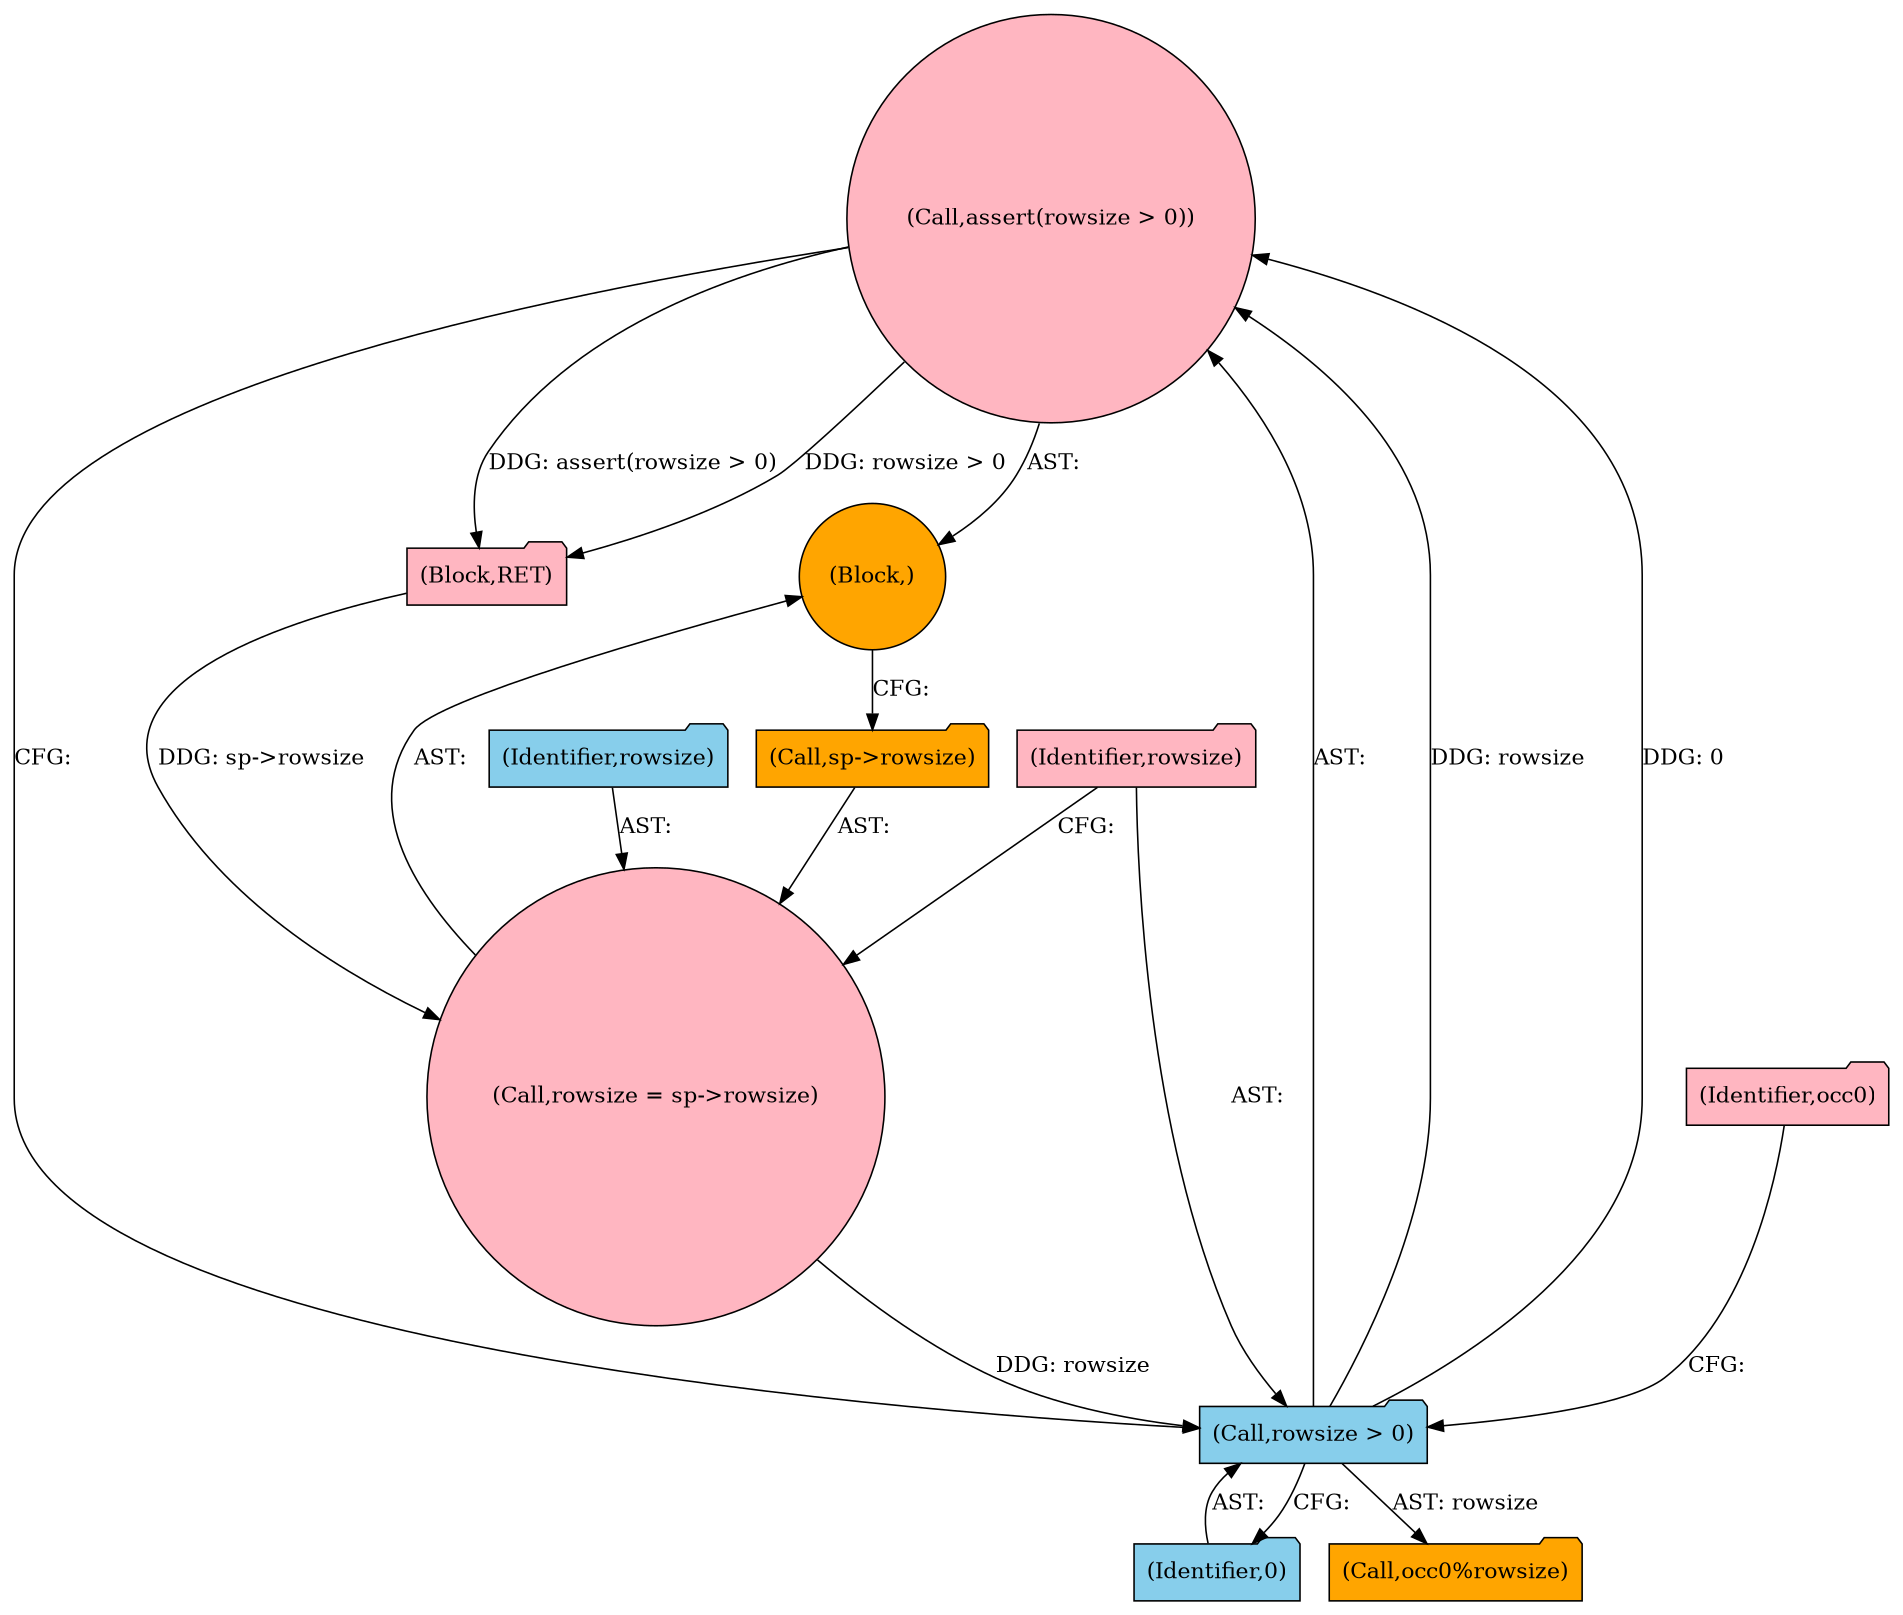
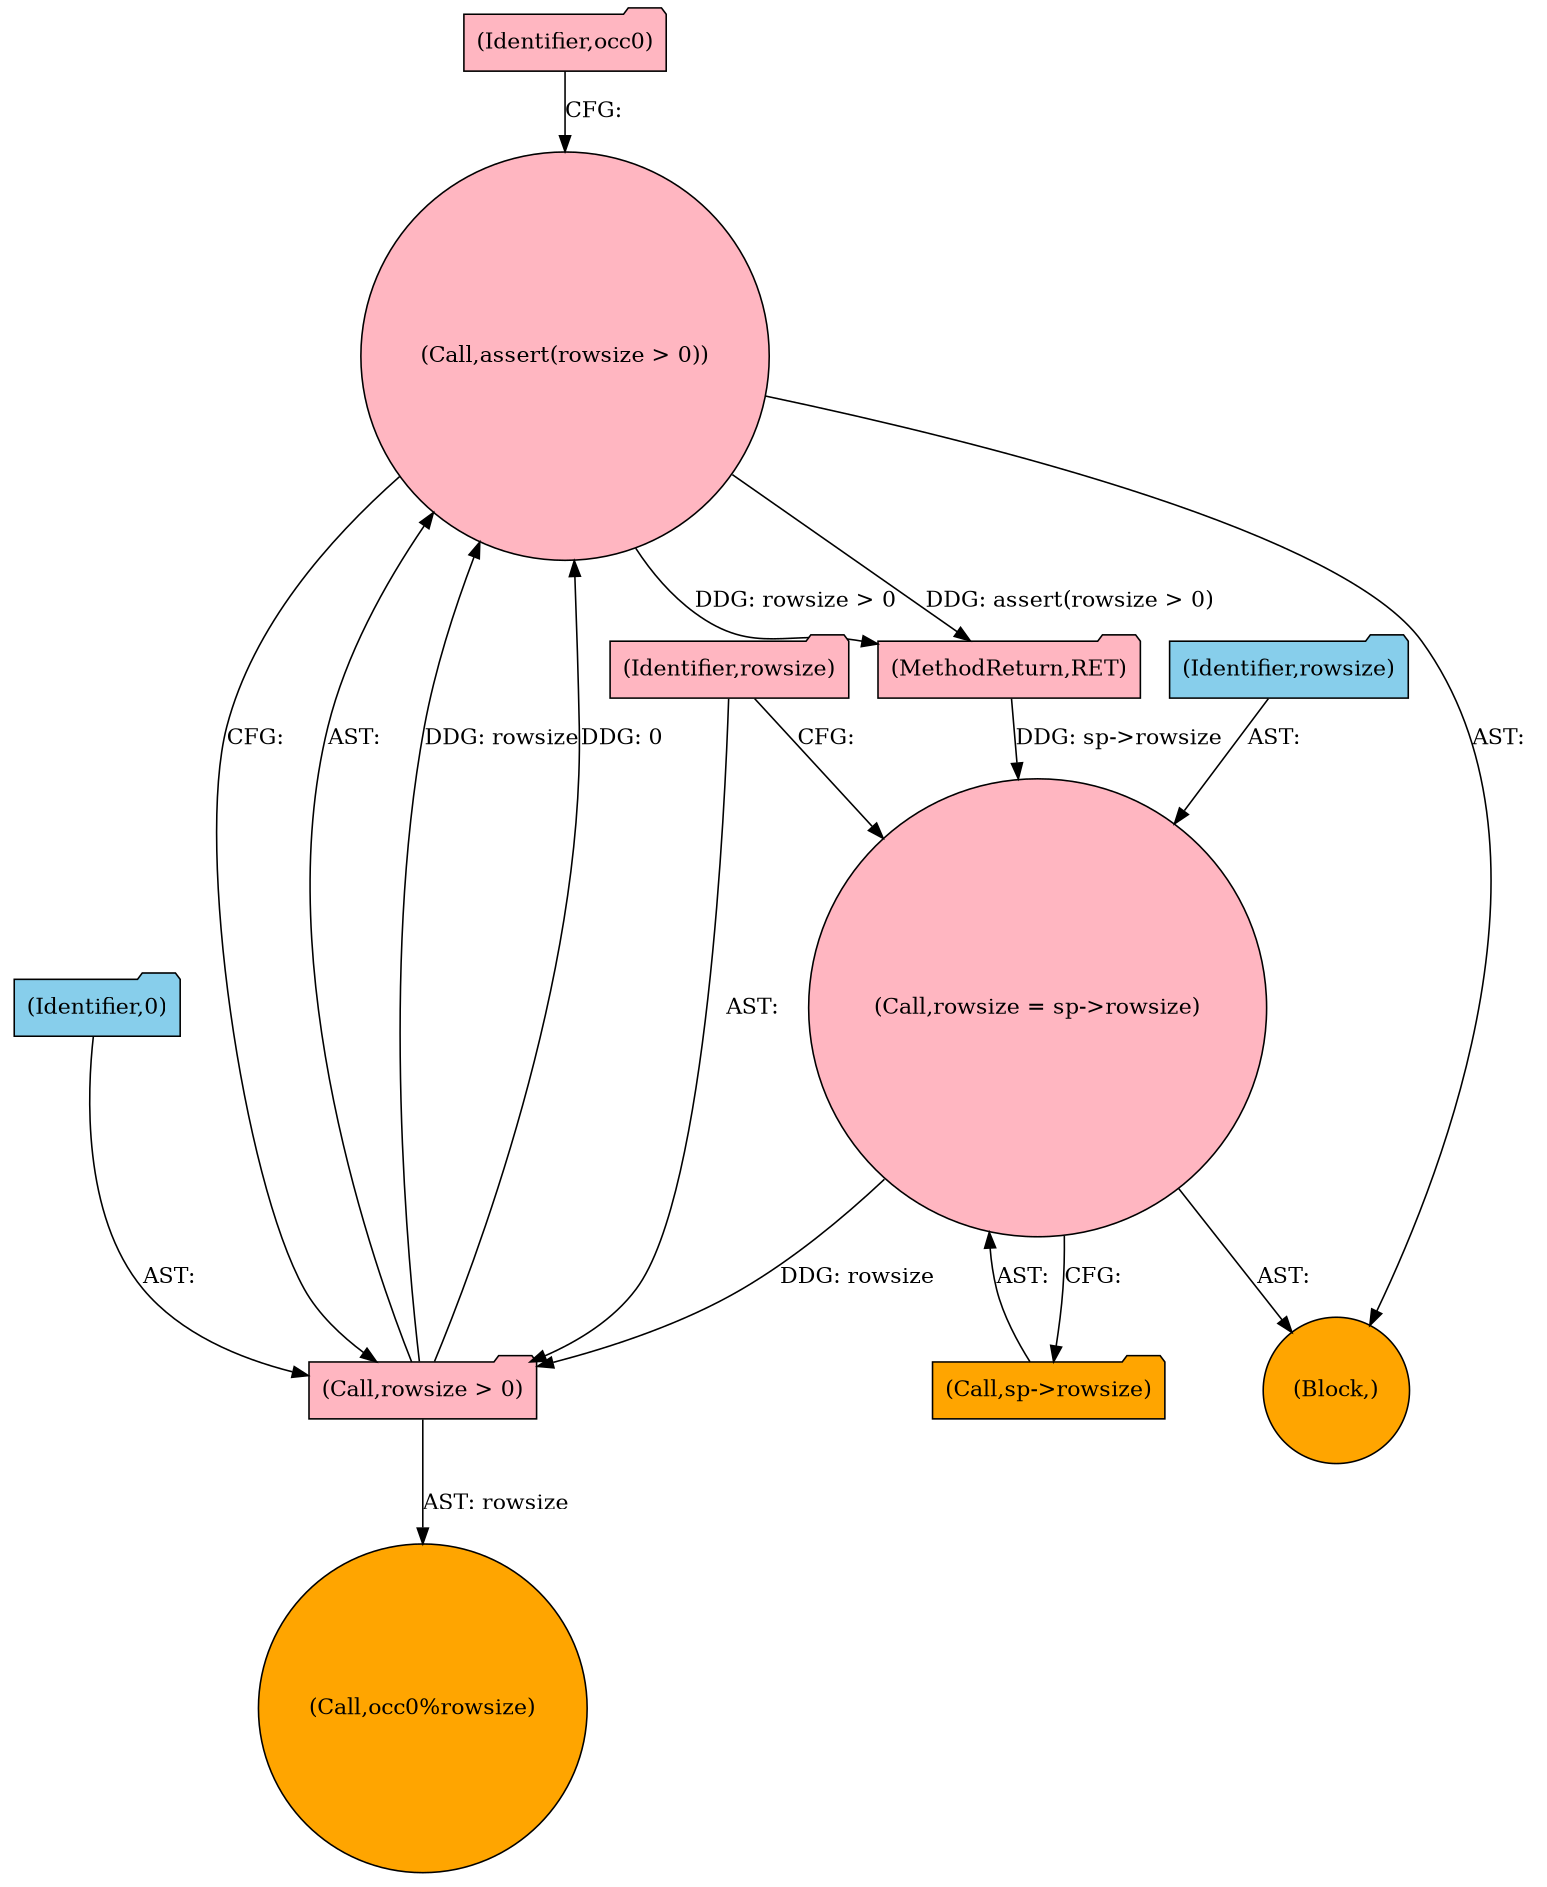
node "(Block,RET)": label "(Block,RET)" -> "(MethodReturn,RET)"
edge "(Block,)" -> "(Call,sp->rowsize)": now "(Call,rowsize = sp->rowsize)" -> "(Call,sp->rowsize)"
edge "(Identifier,occ0)" -> "(Call,rowsize > 0)": now "(Identifier,occ0)" -> "(Call,assert(rowsize > 0))"
node "(Call,rowsize > 0)": fillcolor skyblue -> lightpink
edge "(Call,rowsize > 0)" -> "(Identifier,0)": removed, label "CFG:"
node "(Call,occ0%rowsize)": shape folder -> circle
